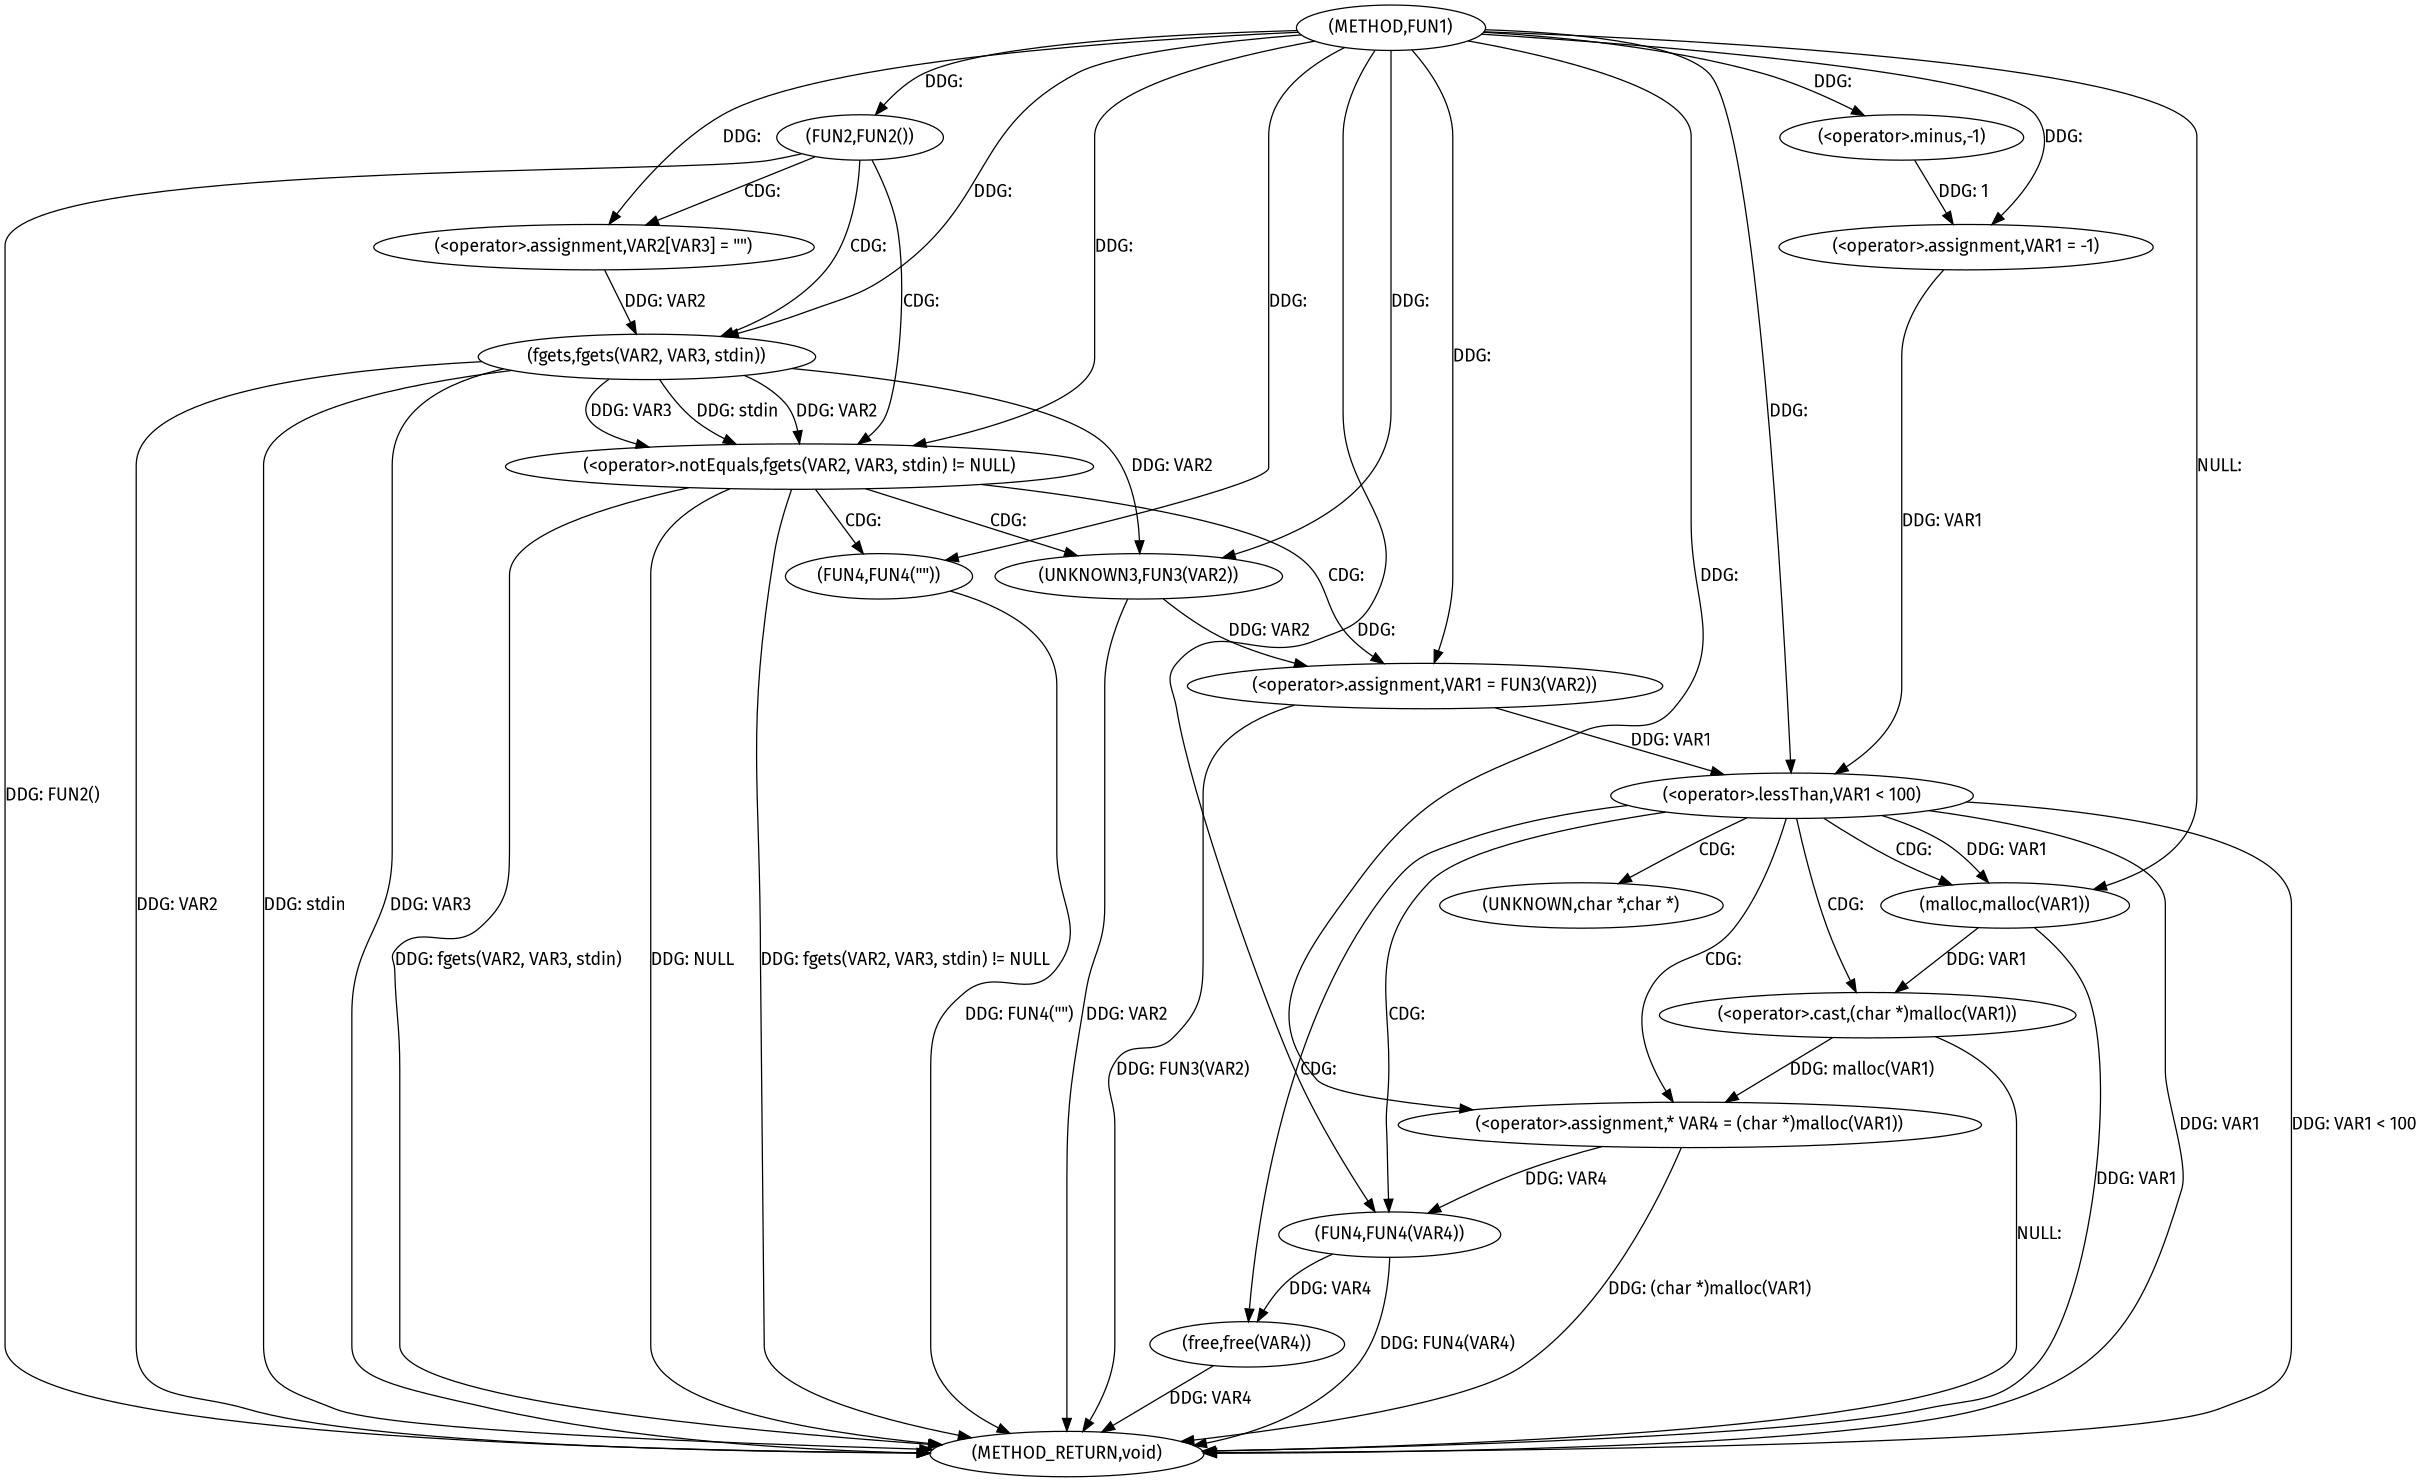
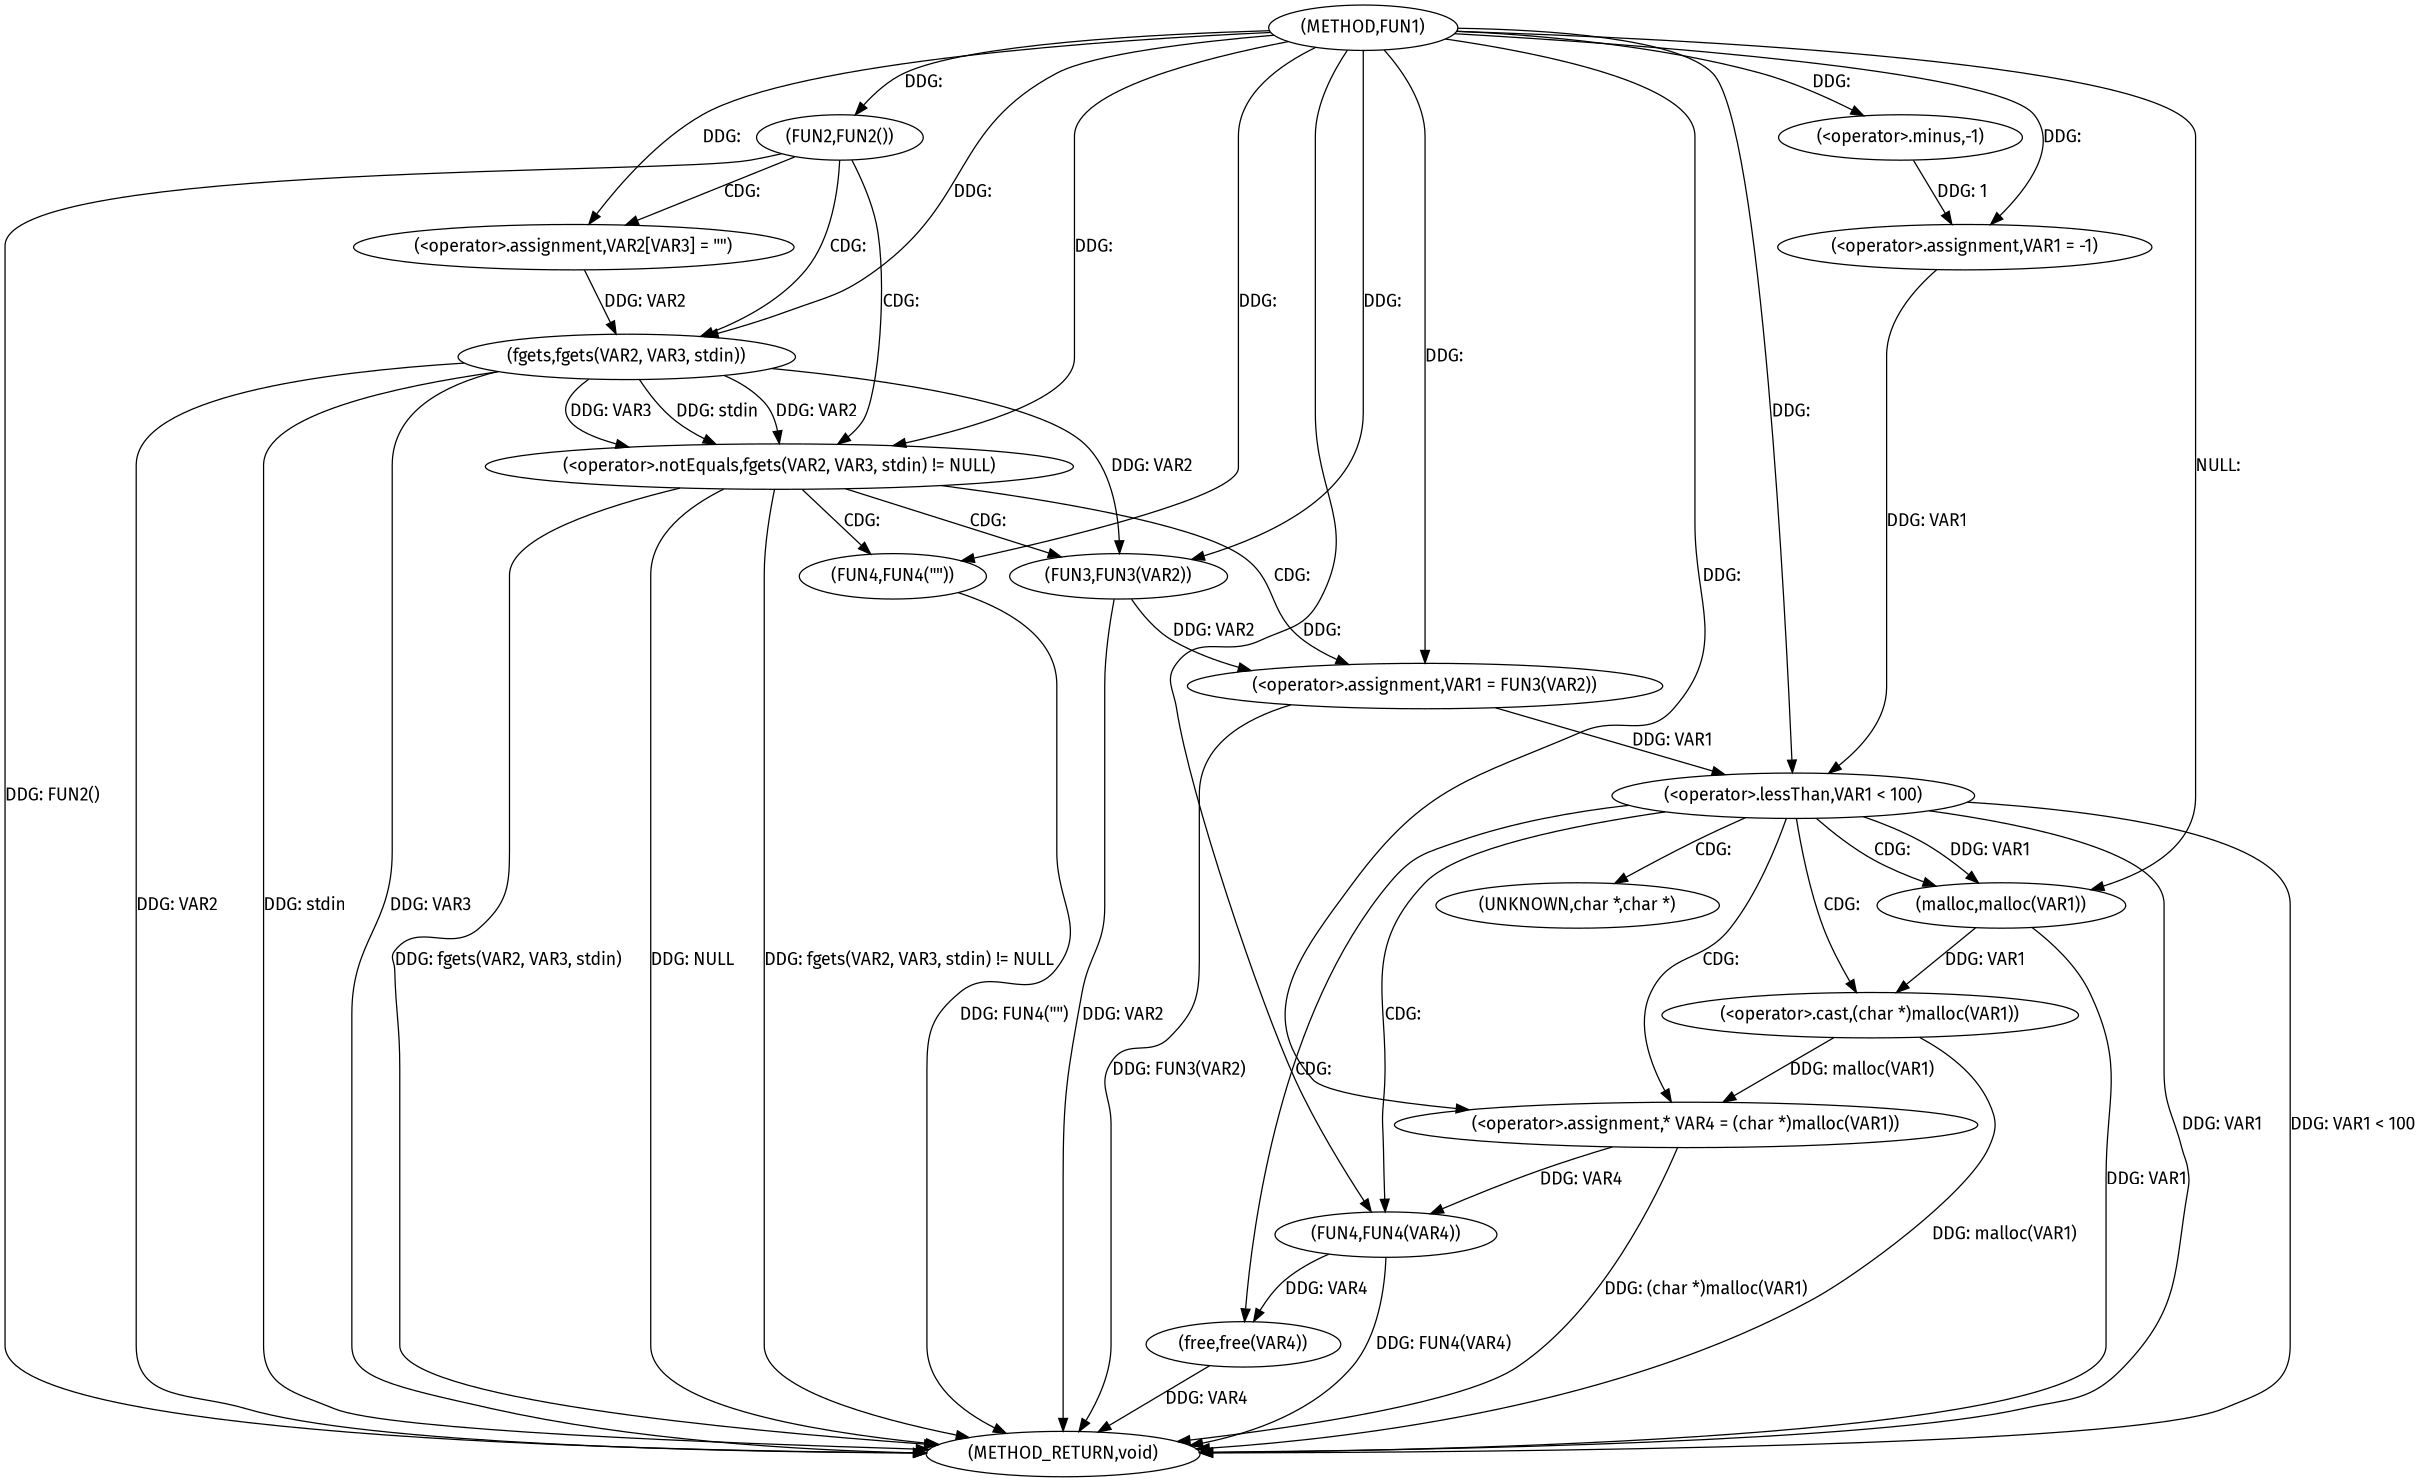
node "(UNKNOWN3,FUN3(VAR2))": label "(UNKNOWN3,FUN3(VAR2))" -> "(FUN3,FUN3(VAR2))"
edge "(<operator>.cast,(char *)malloc(VAR1))" -> "(METHOD_RETURN,void)": label "NULL: " -> "DDG: malloc(VAR1)"
